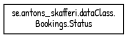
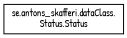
node "se.antons_skafferi.dataClass. Bookings.Status": label "se.antons_skafferi.dataClass. Bookings.Status" -> "se.antons_skafferi.dataClass. Status.Status"
